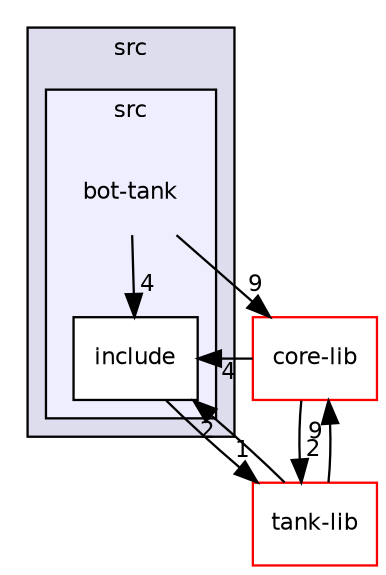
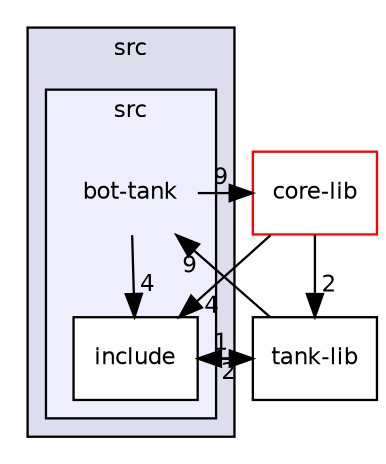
edge "tank-lib" -> "core-lib": now "tank-lib" -> "bot-tank"
node "tank-lib": color red -> black
